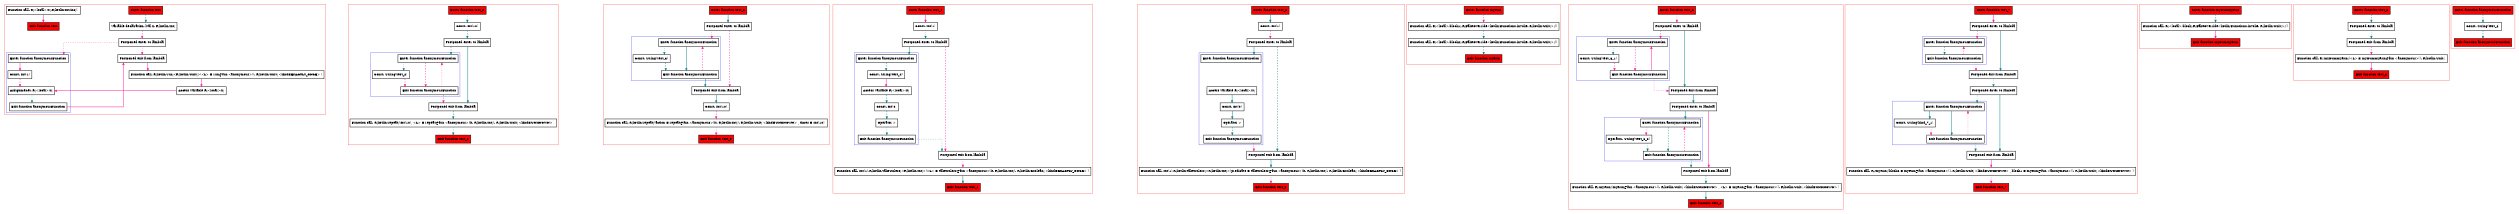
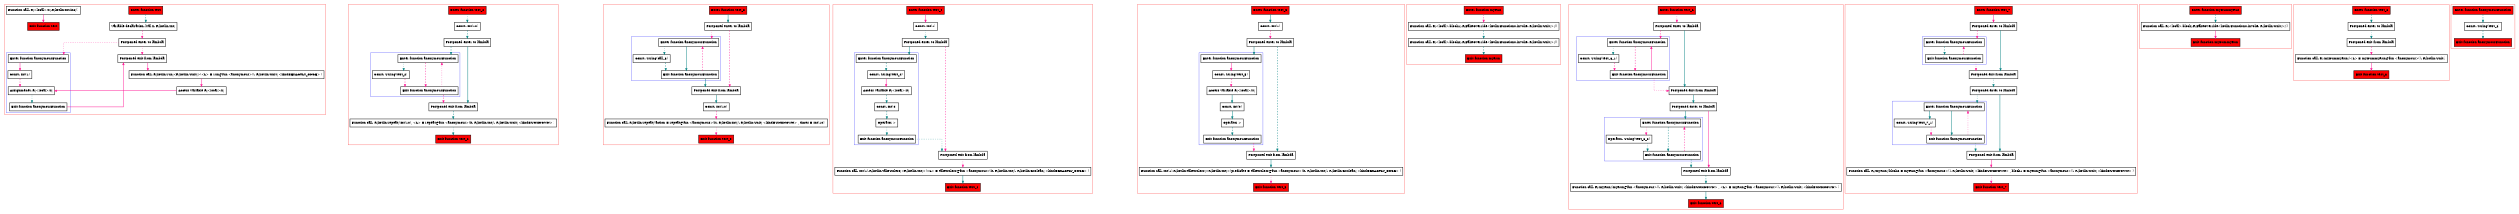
node "Const: String(test_3)": label "Const: String(test_3)" -> "Const: String(call_3)"
node "Const: String(test_5)": added
node "Const: String(kind_7_1)": label "Const: String(kind_7_1)" -> "Const: String(test_7_1)"
